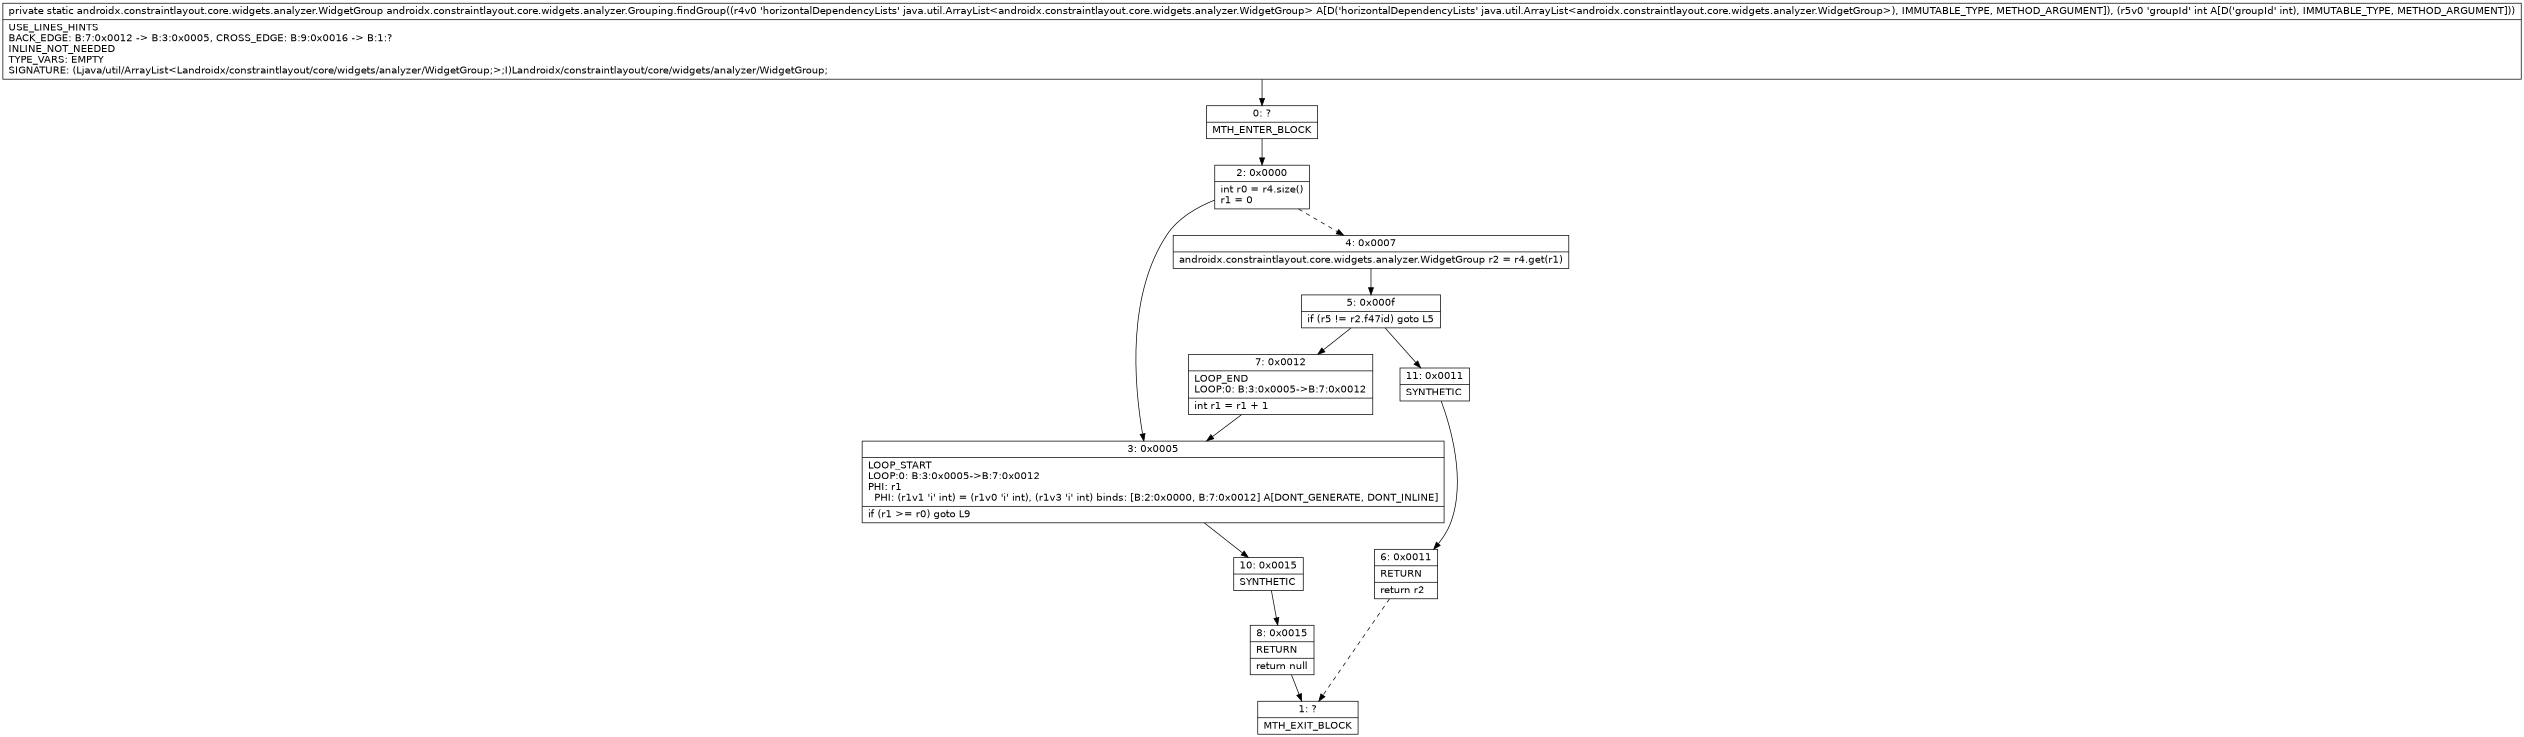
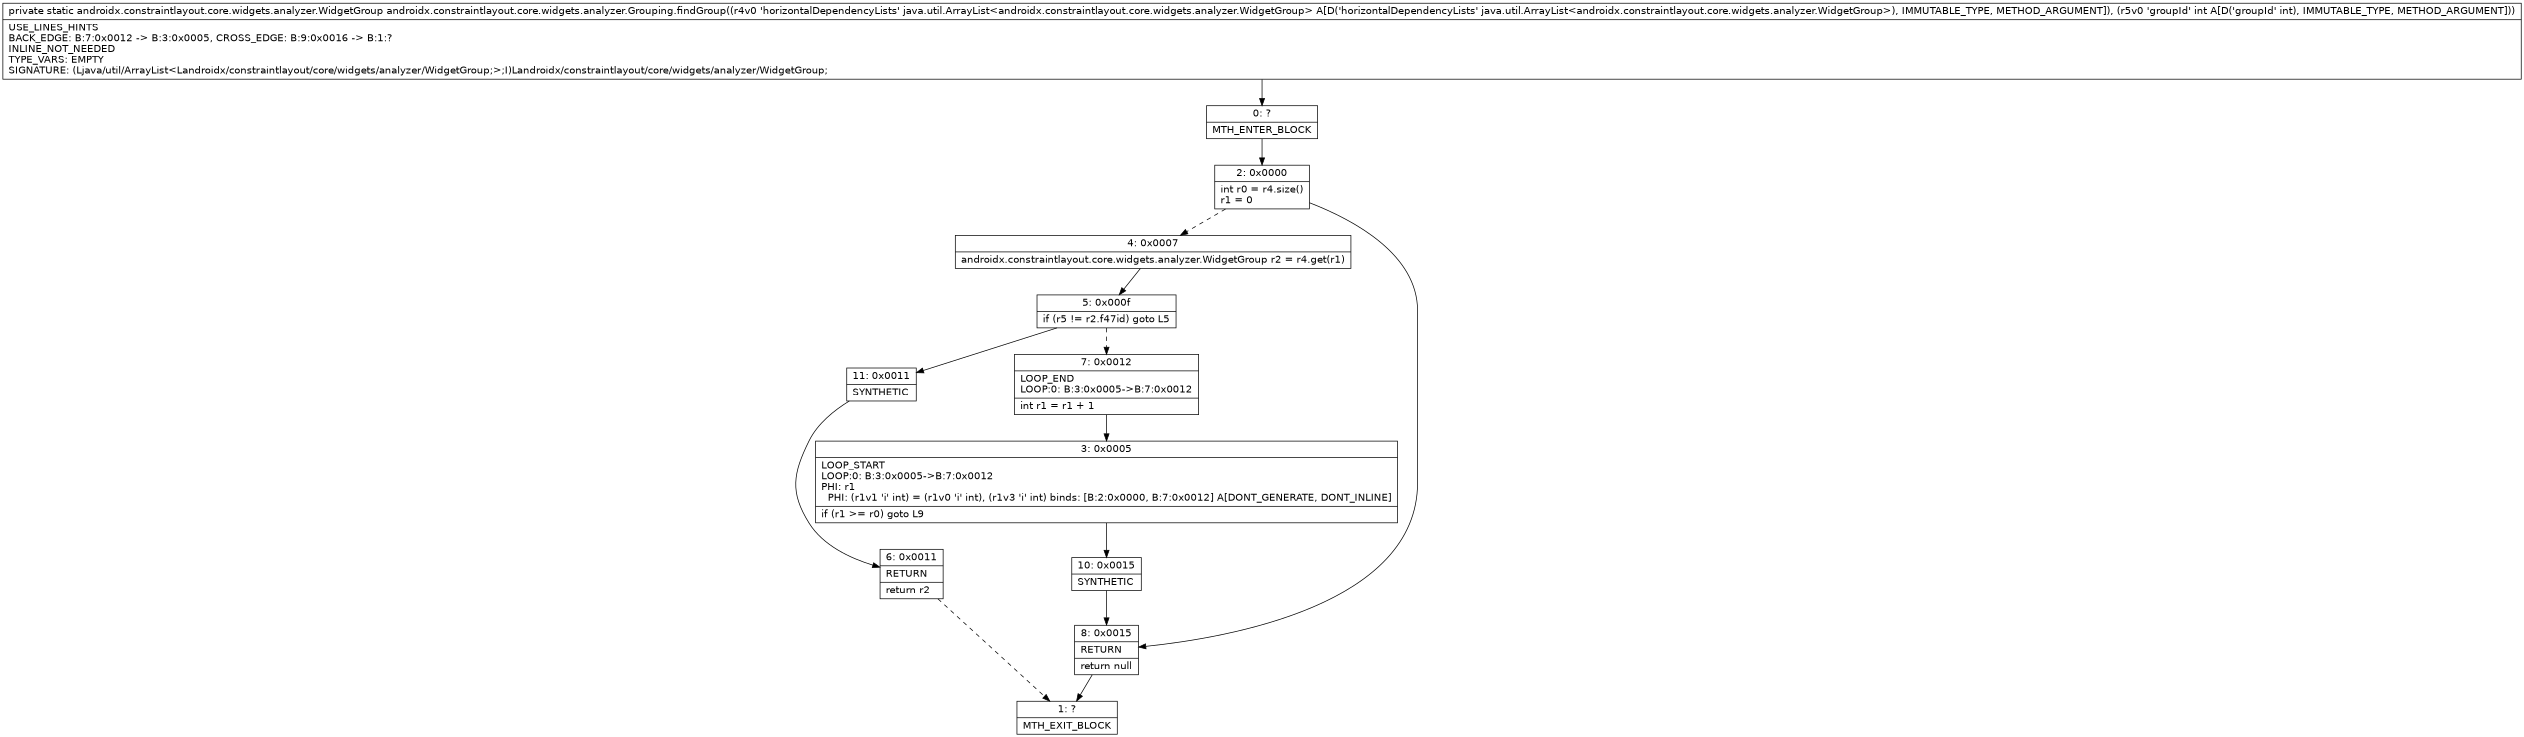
edge "2: 0x0000" -> "3: 0x0005": now "2: 0x0000" -> "8: 0x0015"
edge "5: 0x000f" -> "7: 0x0012": style solid -> dashed
